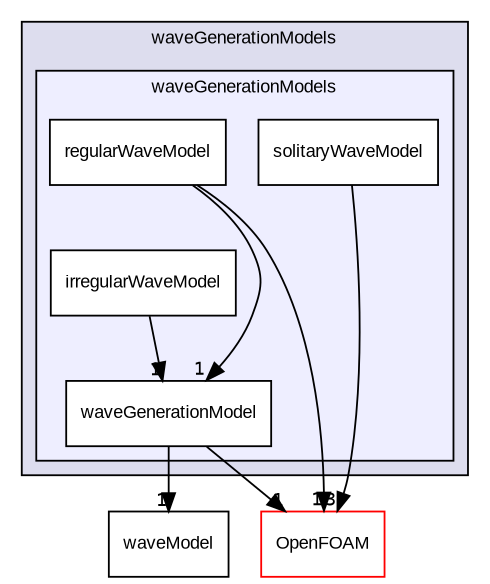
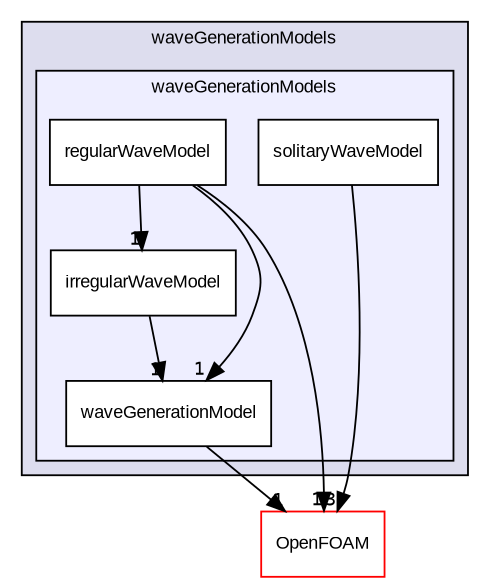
edge "regularWaveModel" -> "irregularWaveModel": added
node "waveModel": removed
